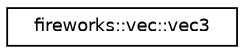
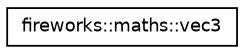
node "fireworks::vec::vec3": label "fireworks::vec::vec3" -> "fireworks::maths::vec3"
